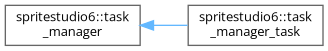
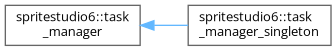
node "spritestudio6::task _manager_task": label "spritestudio6::task _manager_task" -> "spritestudio6::task _manager_singleton"
